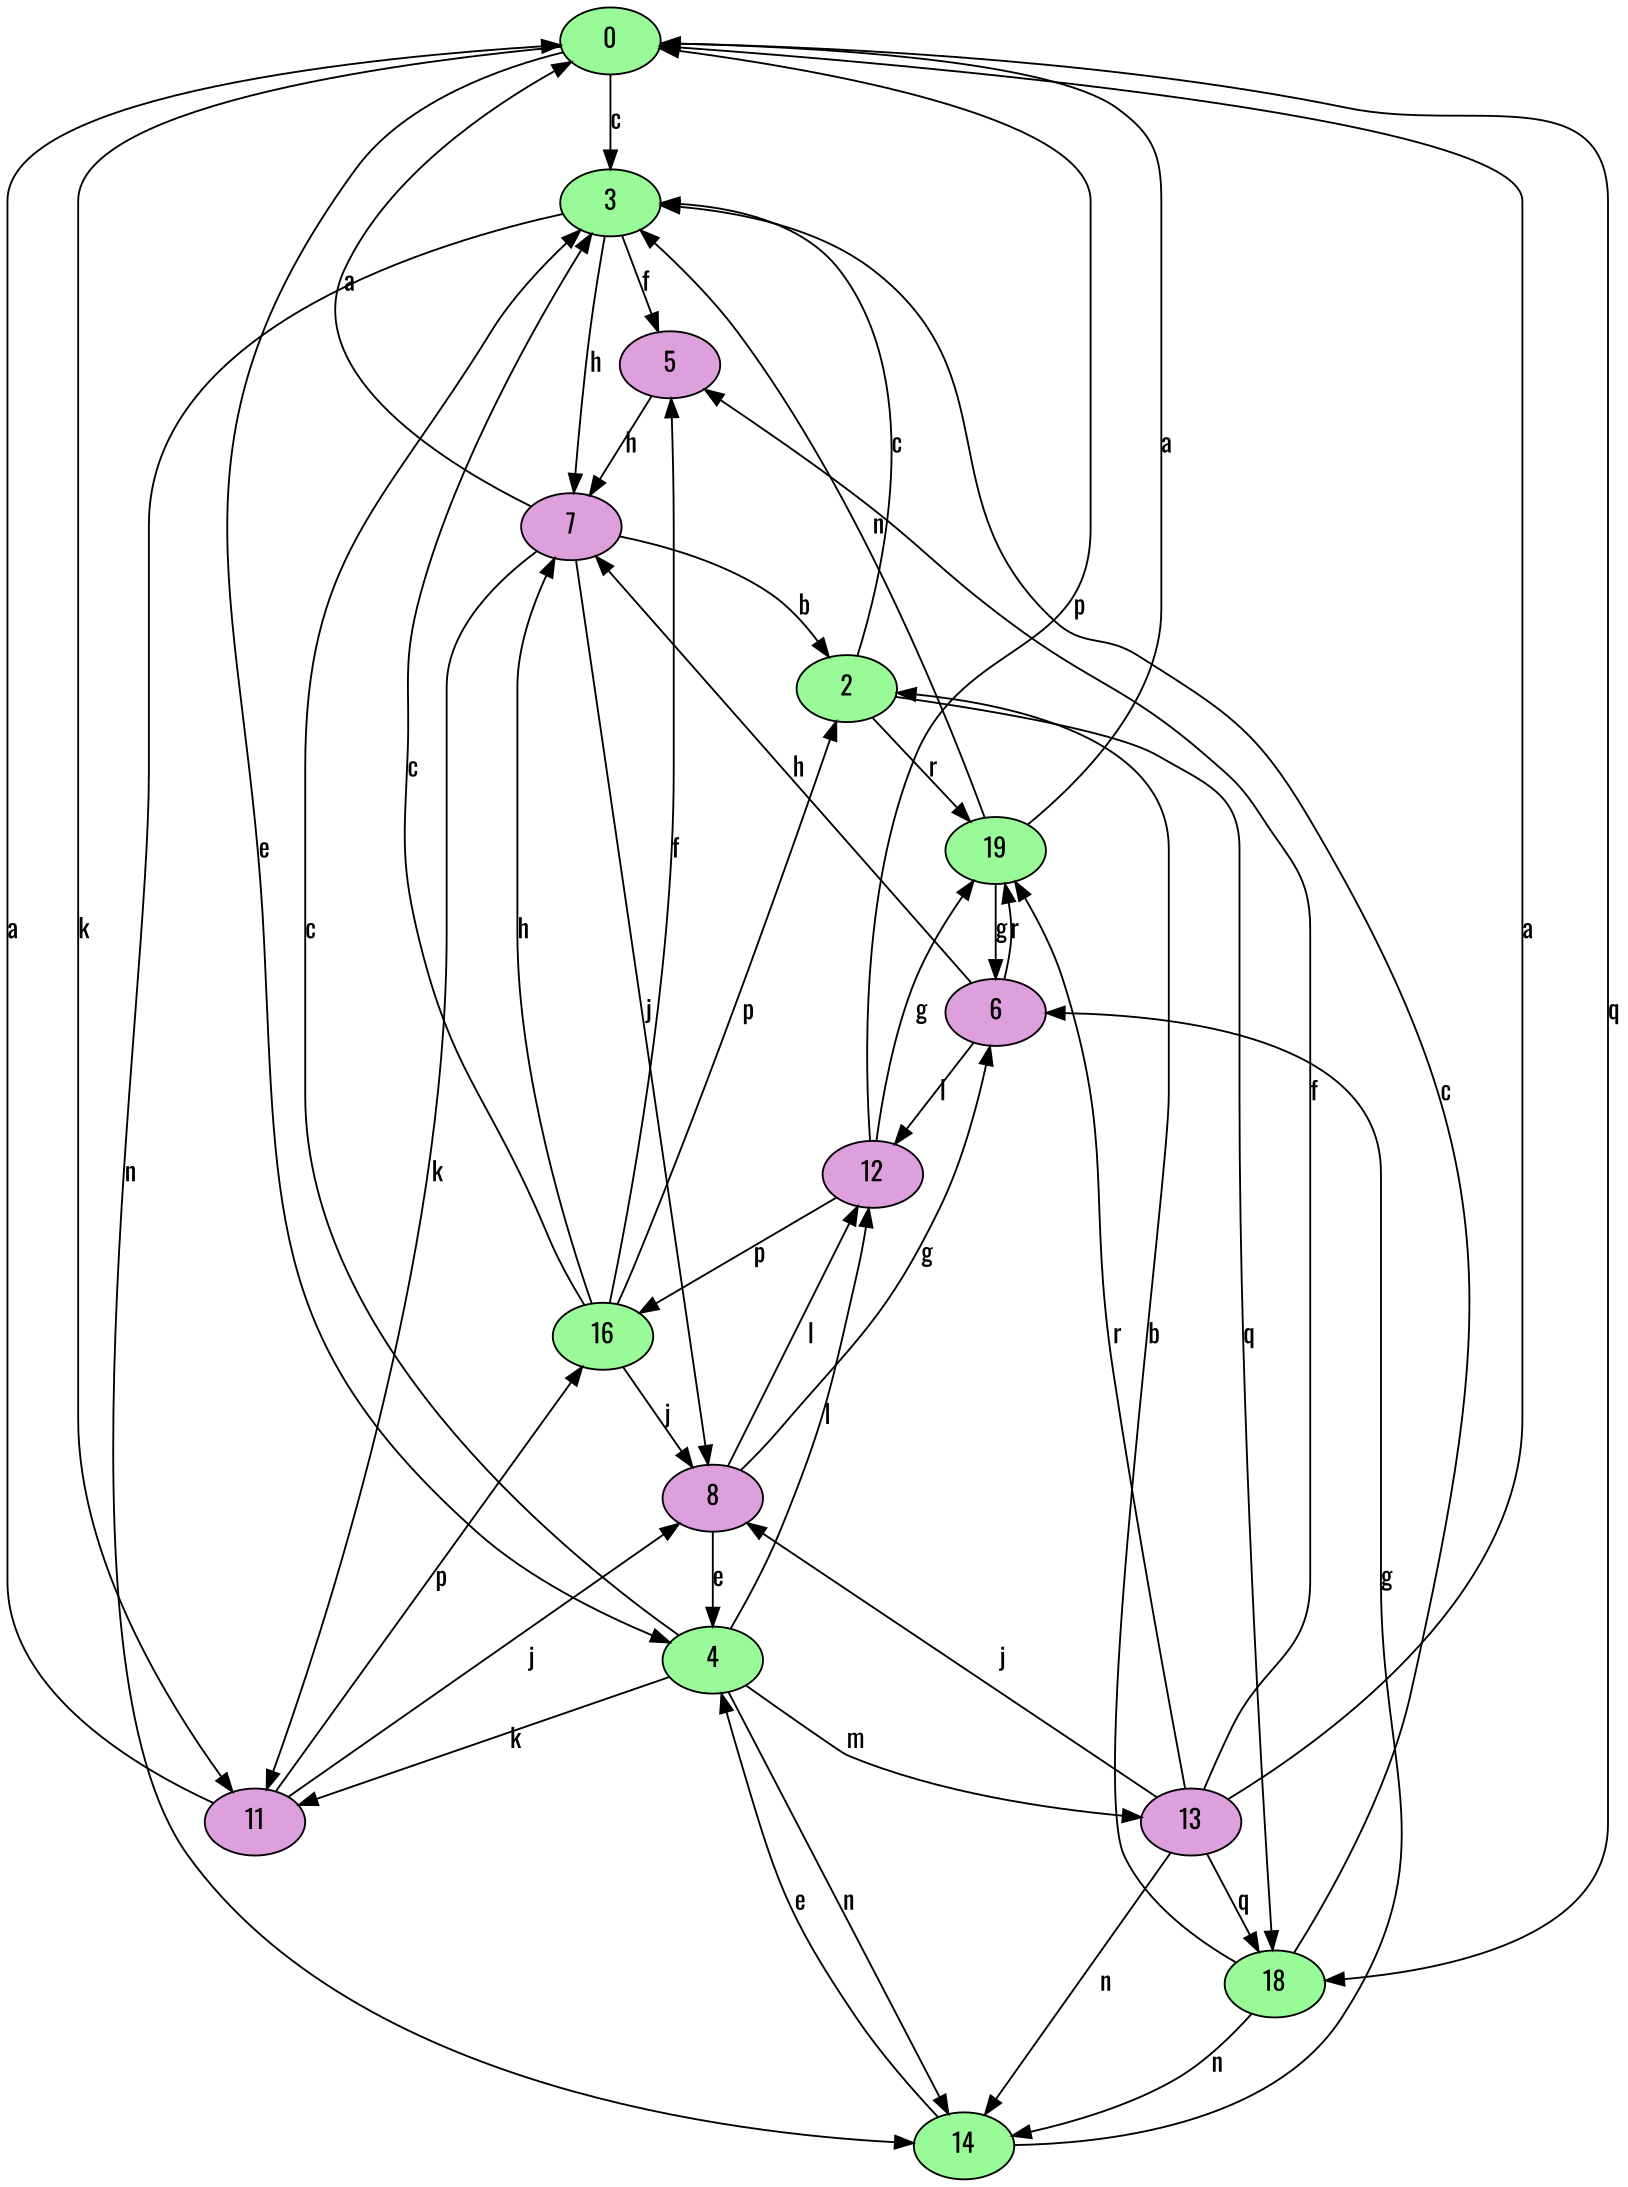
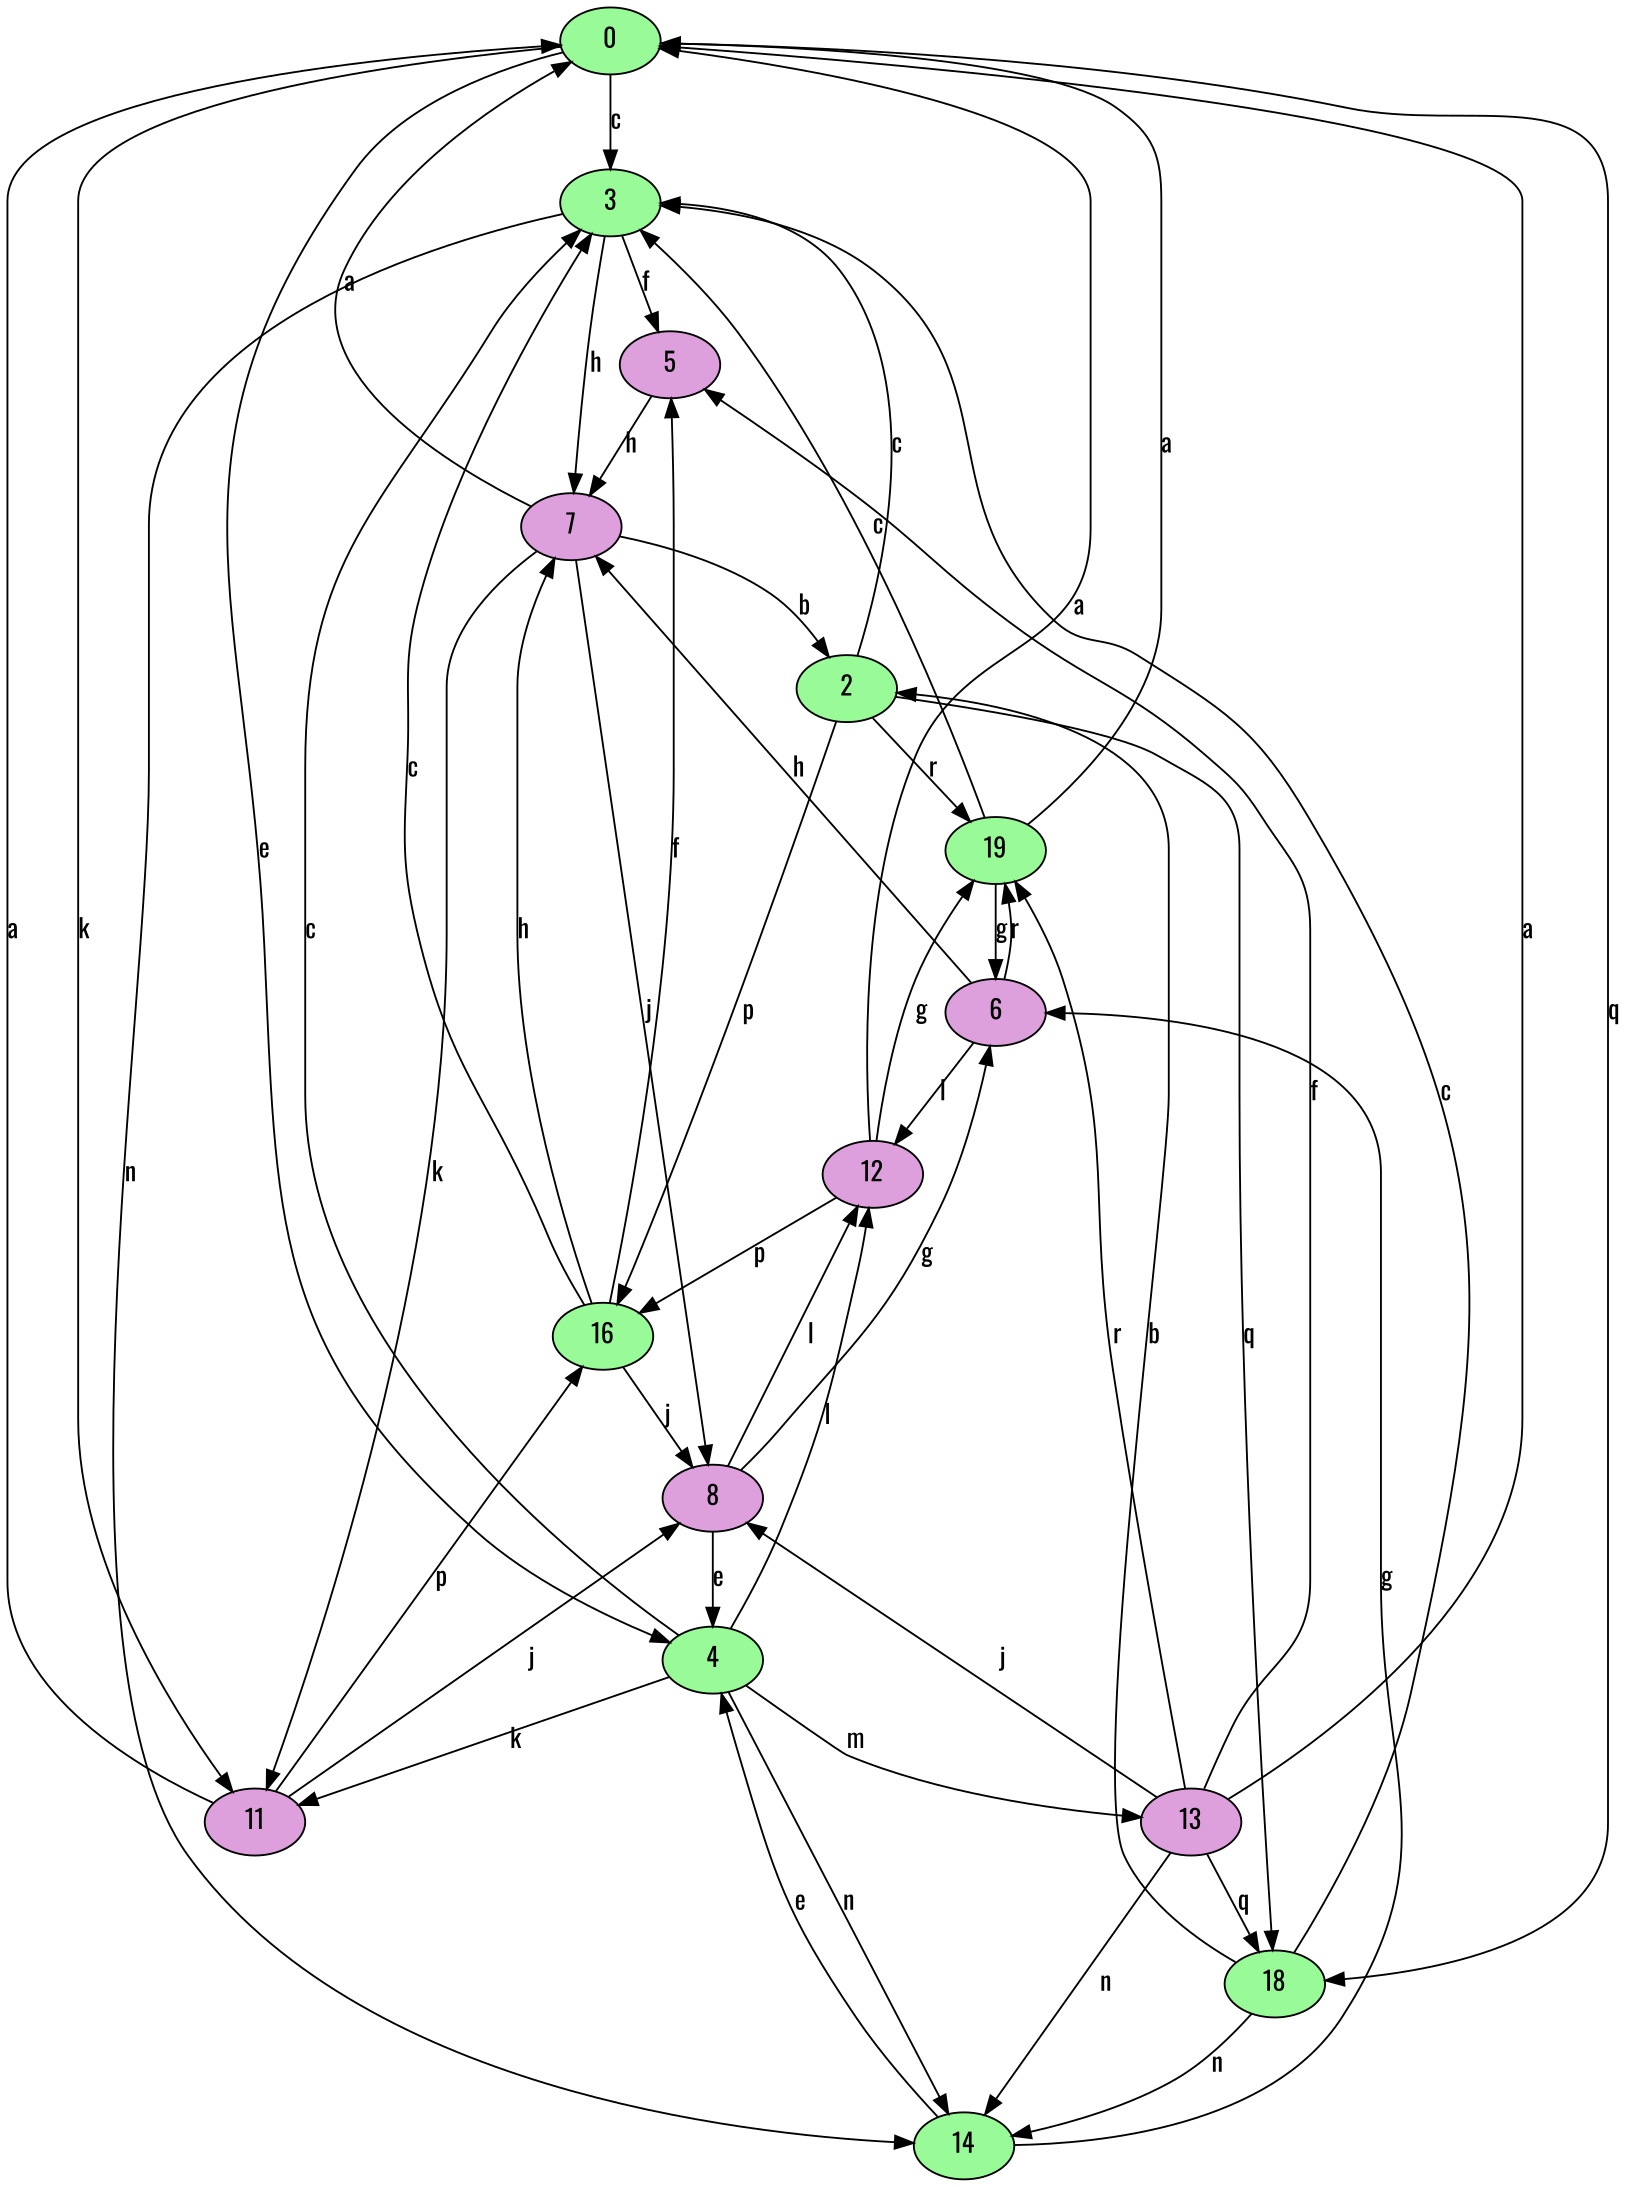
edge "19" -> "3": label "n" -> "c"
edge "12" -> "0": label "p" -> "a"
edge "16" -> "2": reversed
